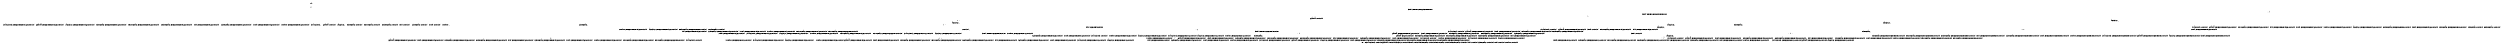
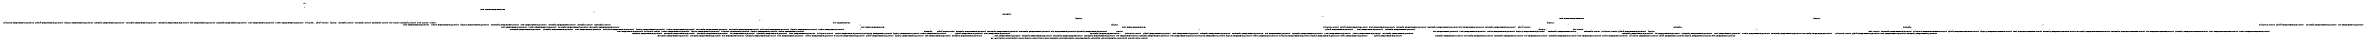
edge "e" -> "f": added, label "ChangeCipherSpec / -"
edge "l" -> "m": removed, label "ChangeCipherSpec / -"
edge "l" -> "j": label "ChangeCipherSpec / -" -> "Finished / ConnectionClosed"
edge "g" -> "o": now "g" -> "n"
edge "g" -> "j": label "ClientHello / ConnectionClosed" -> "ChangeCipherSpec / -"
